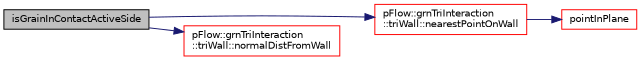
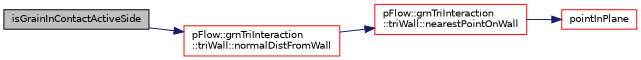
edge "isGrainInContactActiveSide" -> "pFlow::grnTriInteraction ::triWall::nearestPointOnWall": now "pFlow::grnTriInteraction ::triWall::normalDistFromWall" -> "pFlow::grnTriInteraction ::triWall::nearestPointOnWall"
